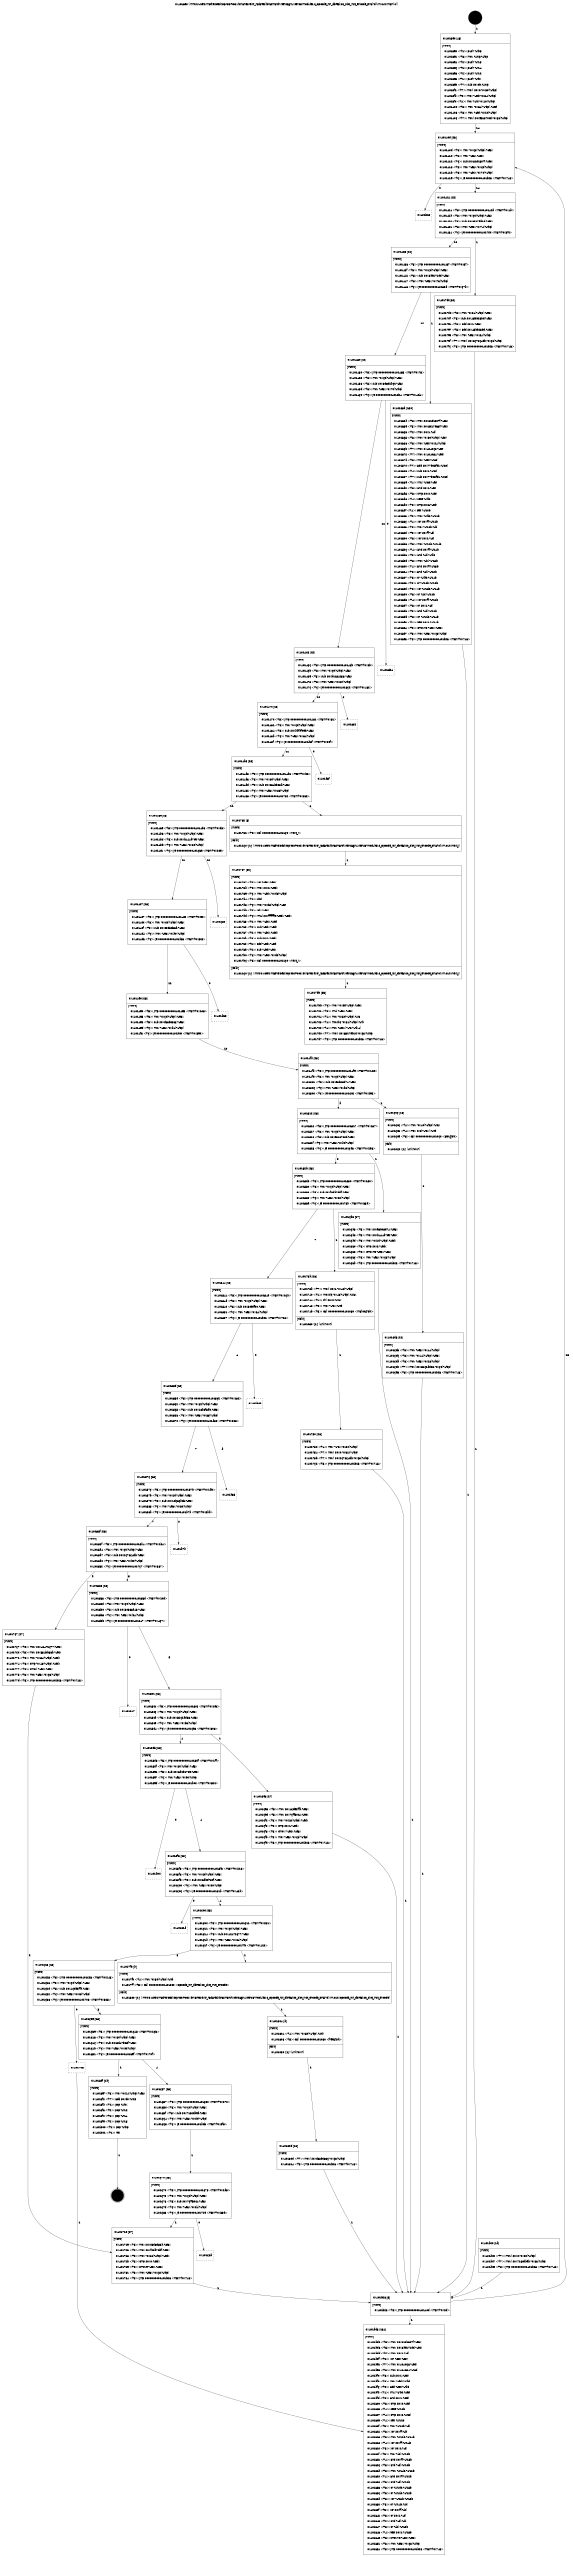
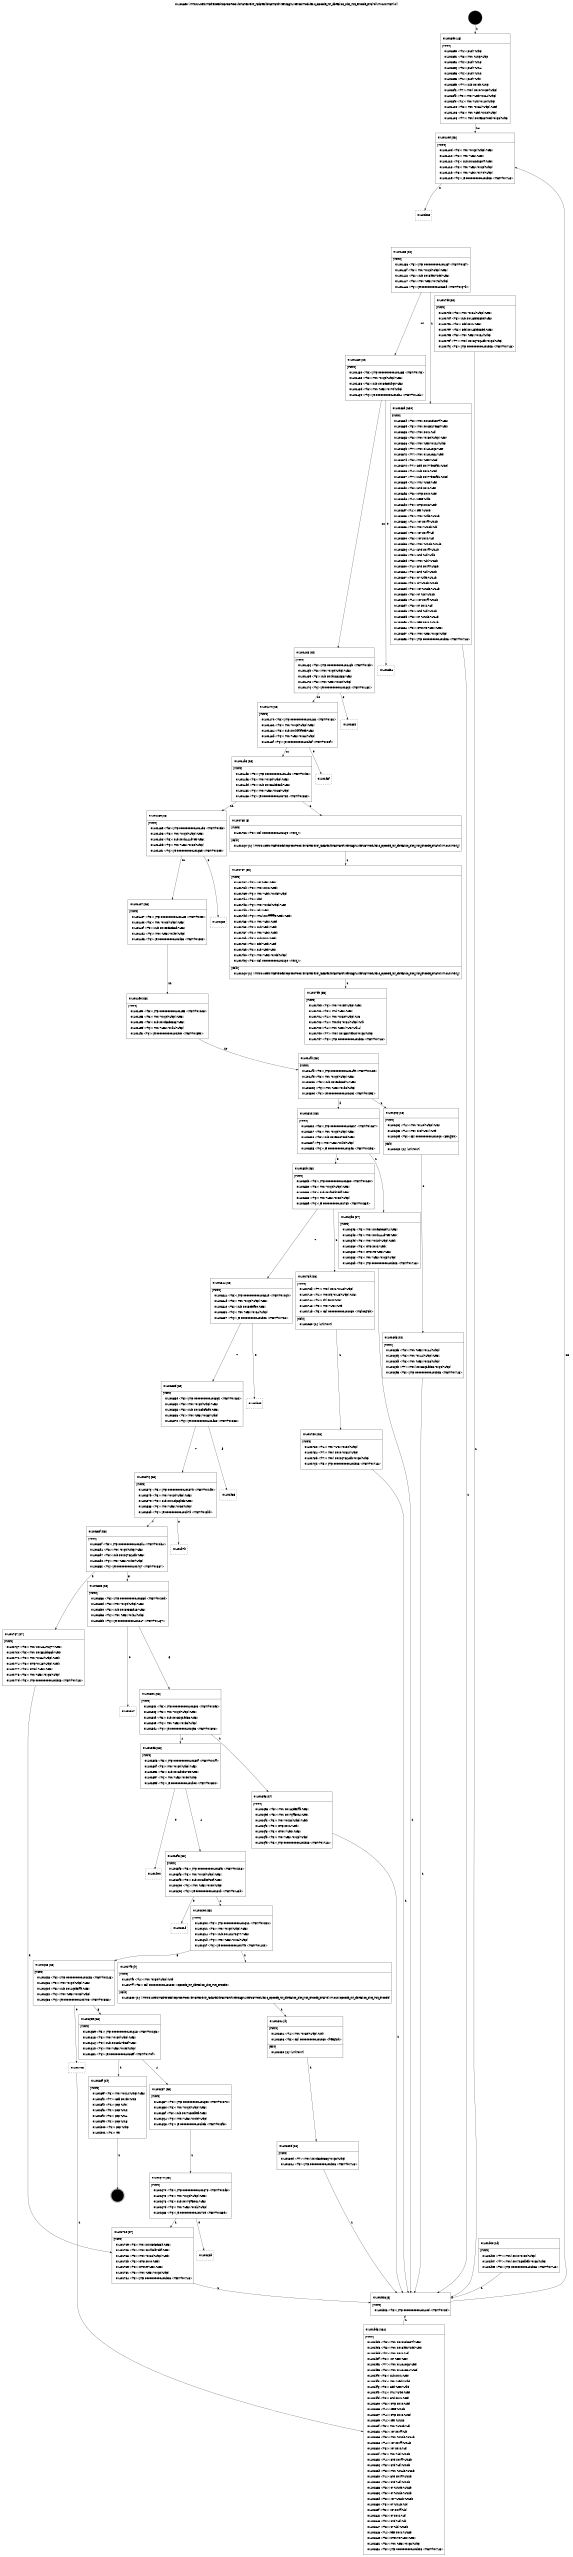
node "0x401424 [22]": removed
edge "0x4014ae [25]" -> "0x4016ae": label " 10" -> " 0"
node "0x4019a3": removed
edge "0x401544 [25]" -> "0x40155d [25]": label " 4" -> " 7"
edge "0x401b2a [5]" -> "0x4019d3 [134]": reversed
